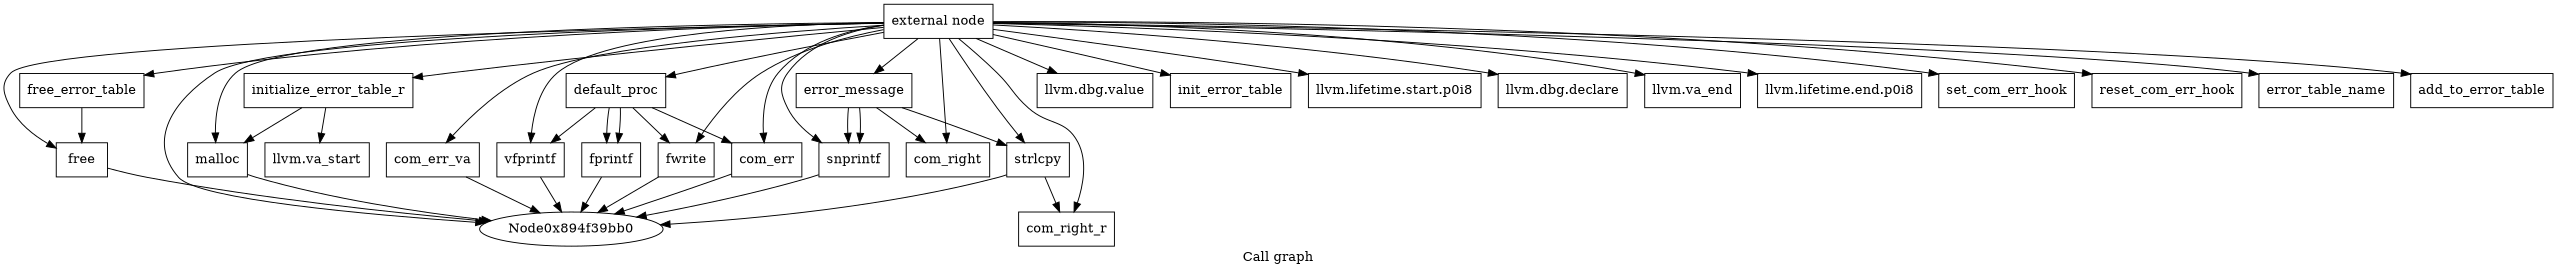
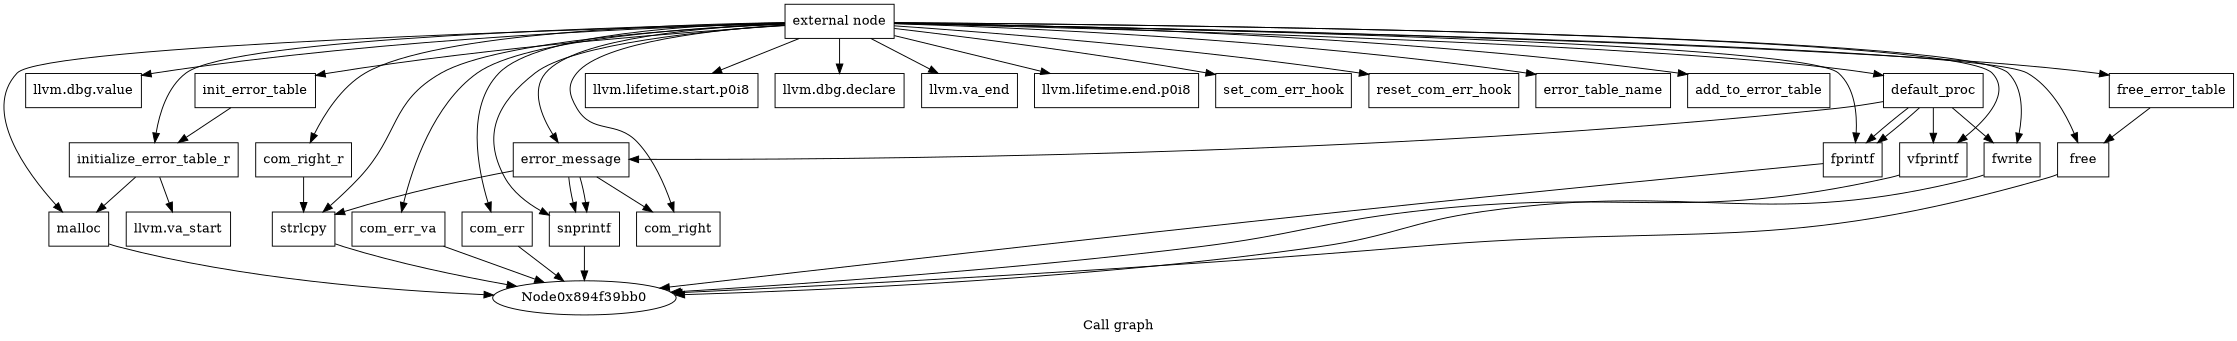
edge "external node" -> "Node0x894f39bb0": now "external node" -> "fprintf"
edge "init_error_table" -> "initialize_error_table_r": added
edge "default_proc" -> "com_err": now "default_proc" -> "error_message"
edge "strlcpy" -> "com_right_r": reversed
